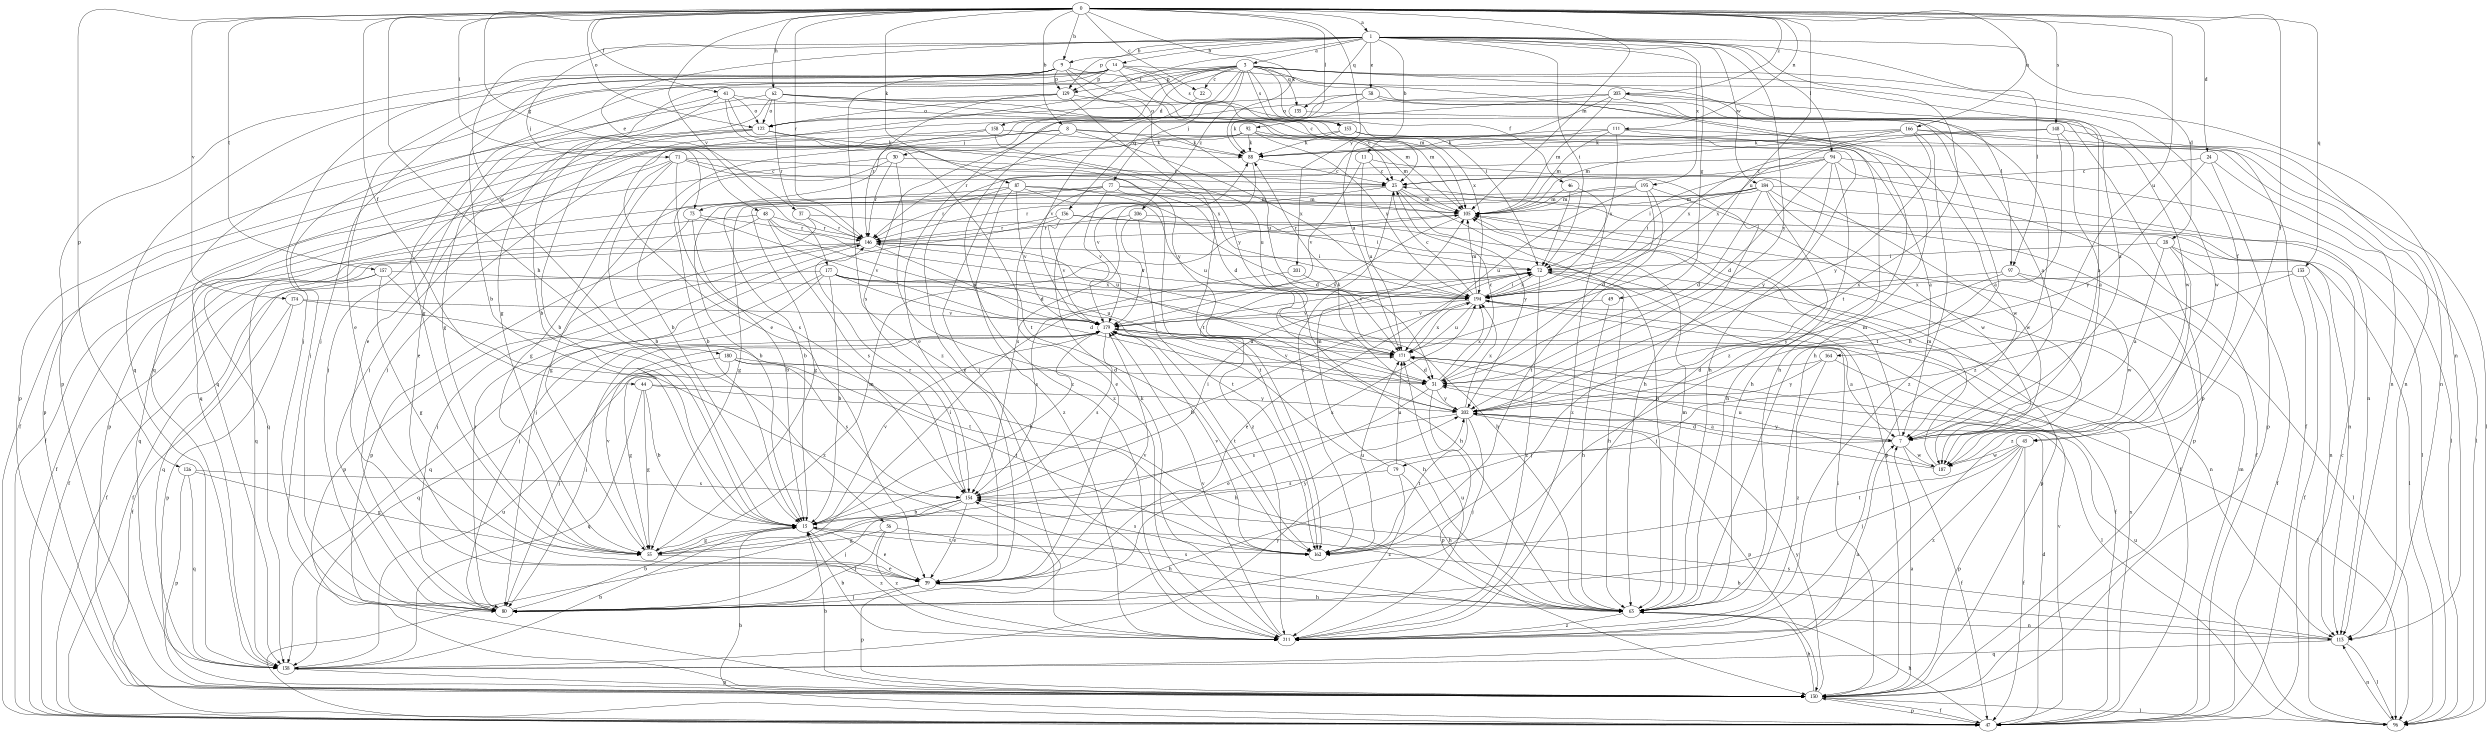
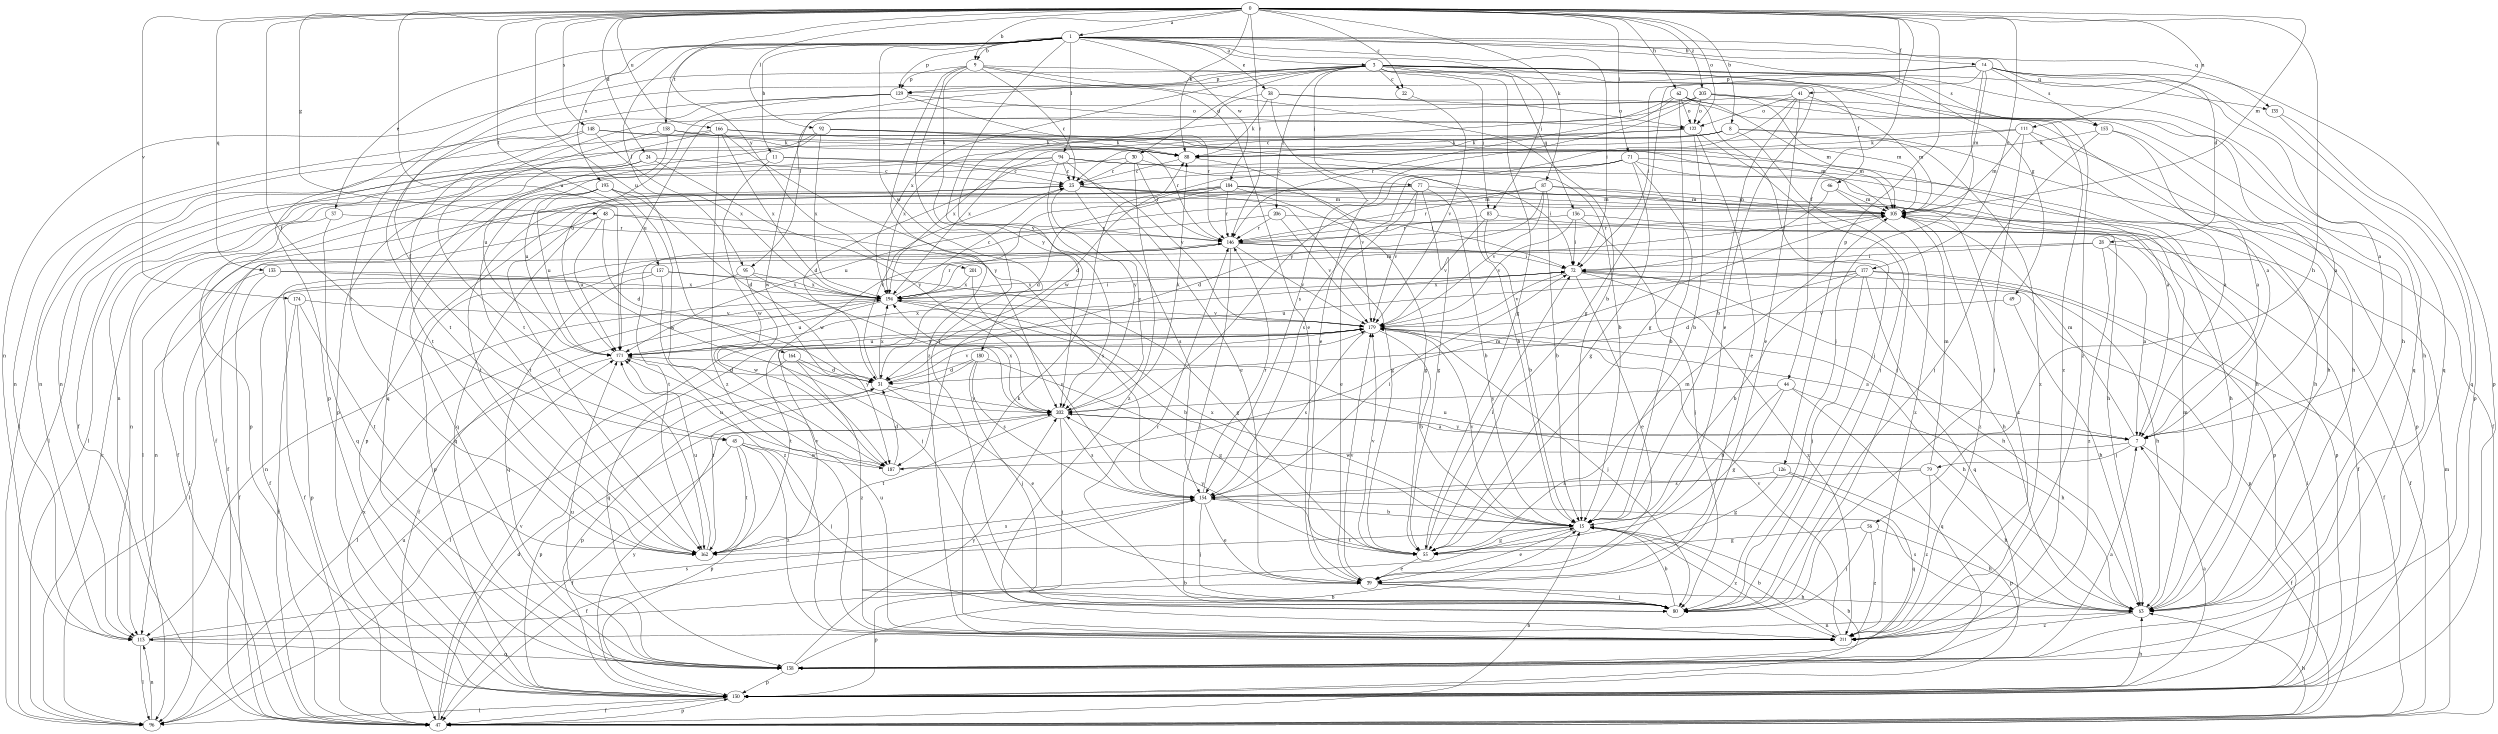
node "73": label "73" -> "83"
node "97": label "97" -> "95"
edge "171" -> "194": now "171" -> "72"
